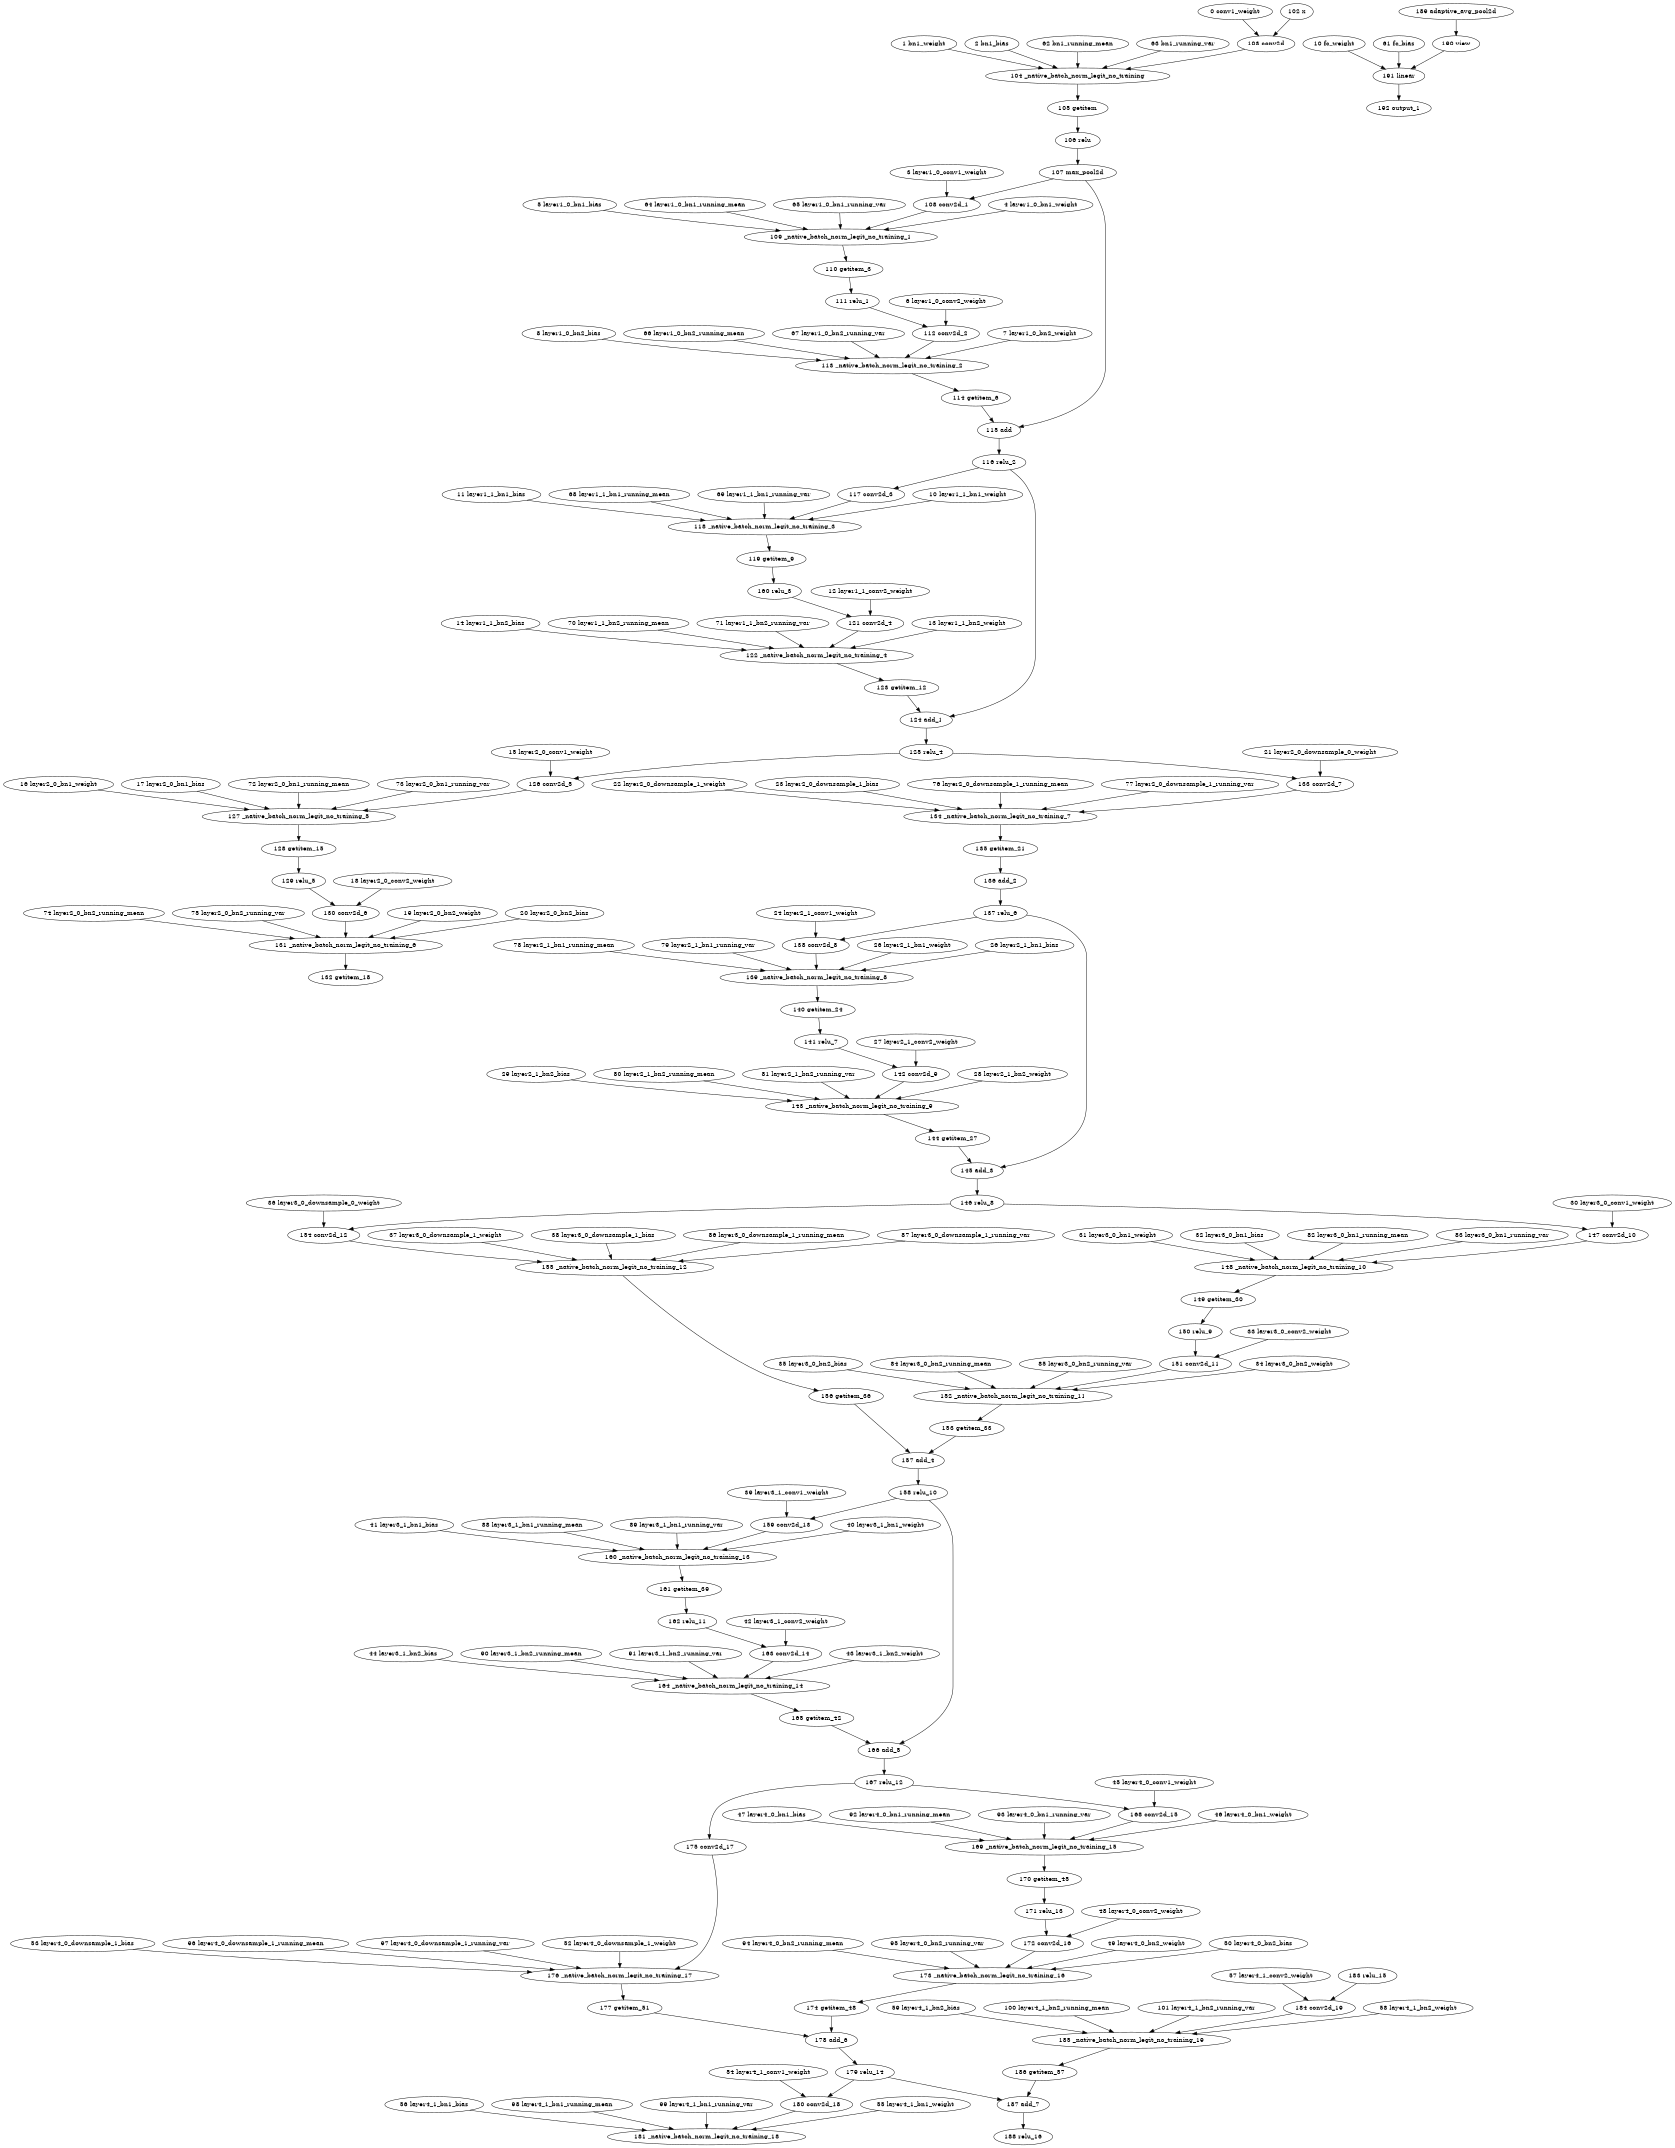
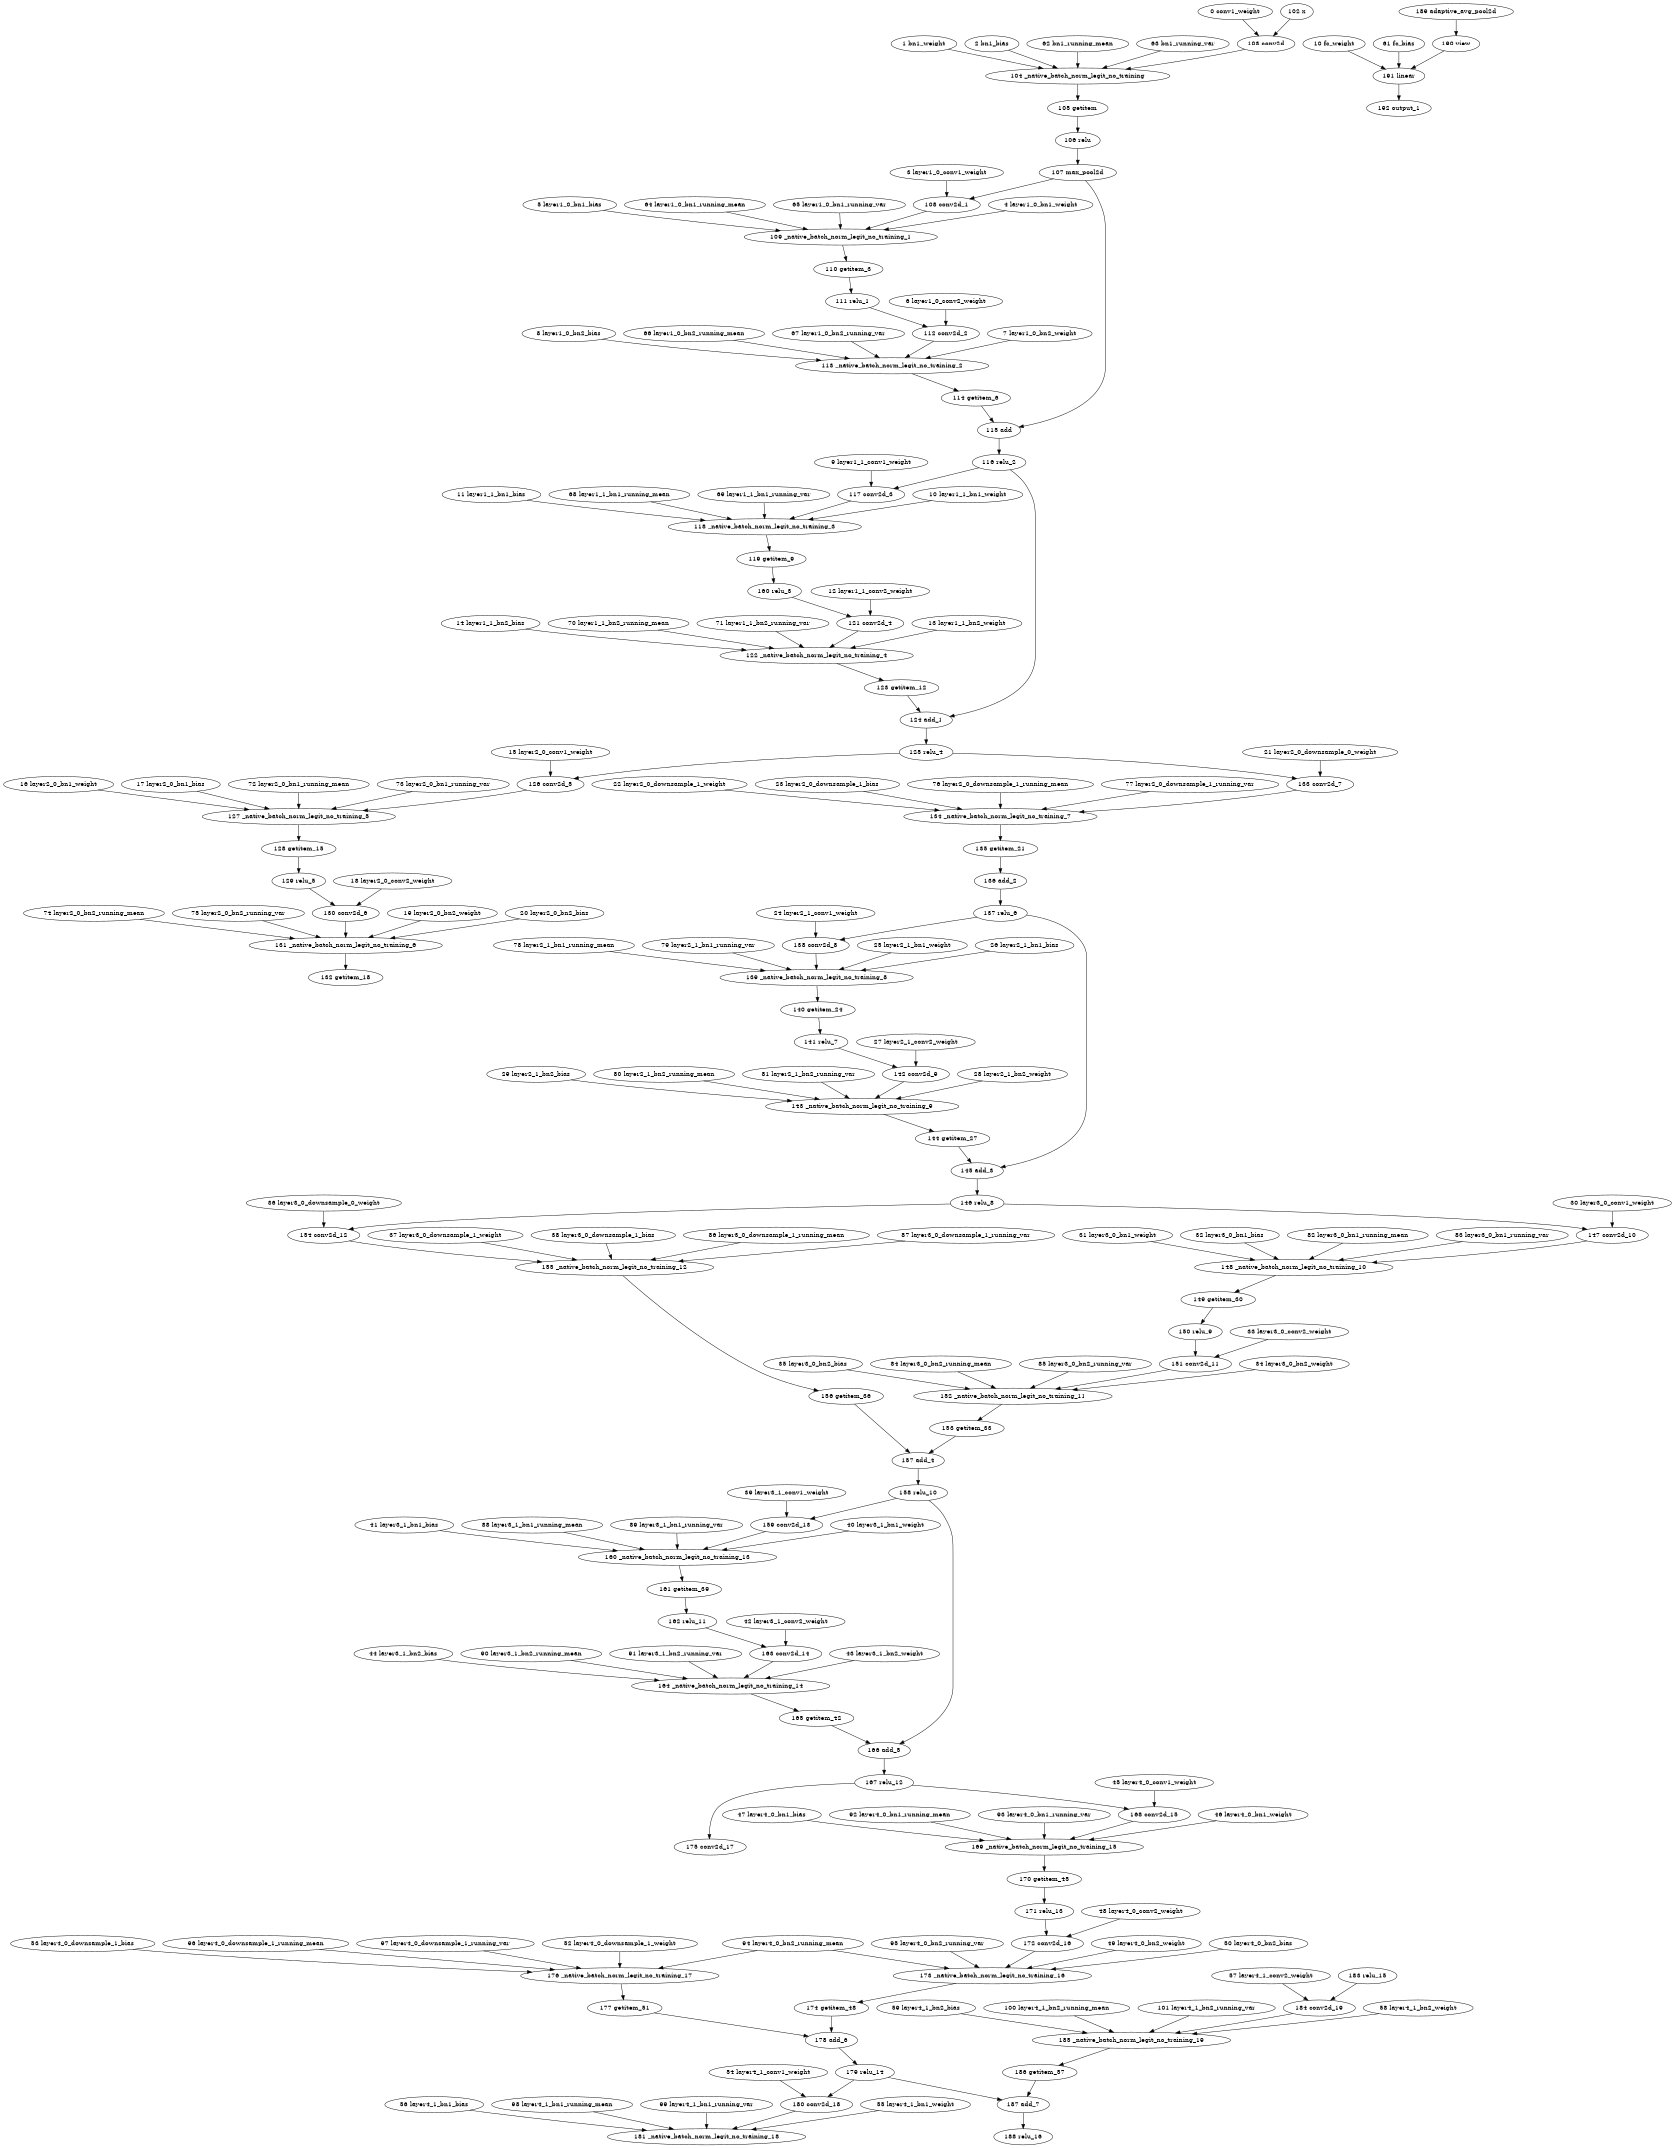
node "9 layer1_1_conv1_weight": added
node "26 layer2_1_bn1_weight": label "26 layer2_1_bn1_weight" -> "25 layer2_1_bn1_weight"
edge "175 conv2d_17" -> "176 _native_batch_norm_legit_no_training_17": now "94 layer4_0_bn2_running_mean" -> "176 _native_batch_norm_legit_no_training_17"
